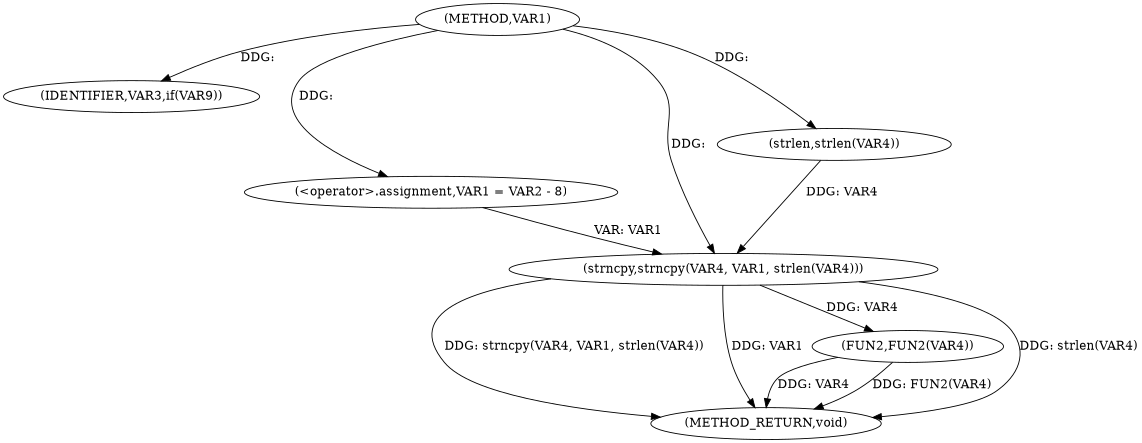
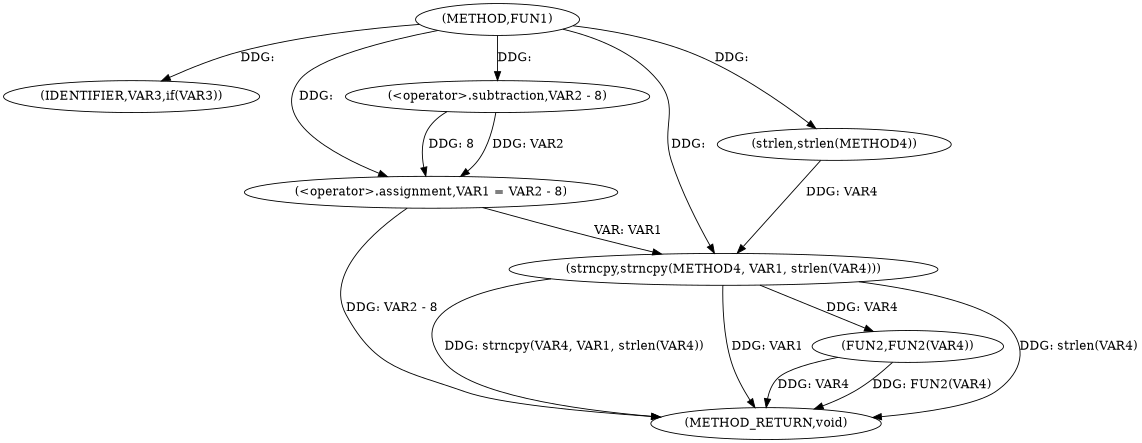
node "(METHOD,VAR1)": label "(METHOD,VAR1)" -> "(METHOD,FUN1)"
node "(IDENTIFIER,VAR3,if(VAR9))": label "(IDENTIFIER,VAR3,if(VAR9))" -> "(IDENTIFIER,VAR3,if(VAR3))"
node "(<operator>.subtraction,VAR2 - 8)": added
node "(strlen,strlen(VAR4))": label "(strlen,strlen(VAR4))" -> "(strlen,strlen(METHOD4))"
node "(strncpy,strncpy(VAR4, VAR1, strlen(VAR4)))": label "(strncpy,strncpy(VAR4, VAR1, strlen(VAR4)))" -> "(strncpy,strncpy(METHOD4, VAR1, strlen(VAR4)))"
edge "(<operator>.assignment,VAR1 = VAR2 - 8)" -> "(METHOD_RETURN,void)": added, label "DDG: VAR2 - 8"
